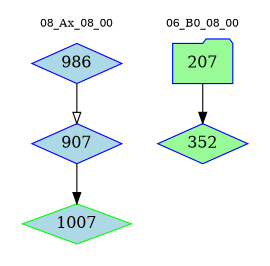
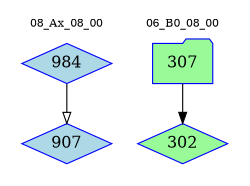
node "986": label "986" -> "984"
node "207": label "207" -> "307"
node "352": label "352" -> "302"
node "1007": removed
